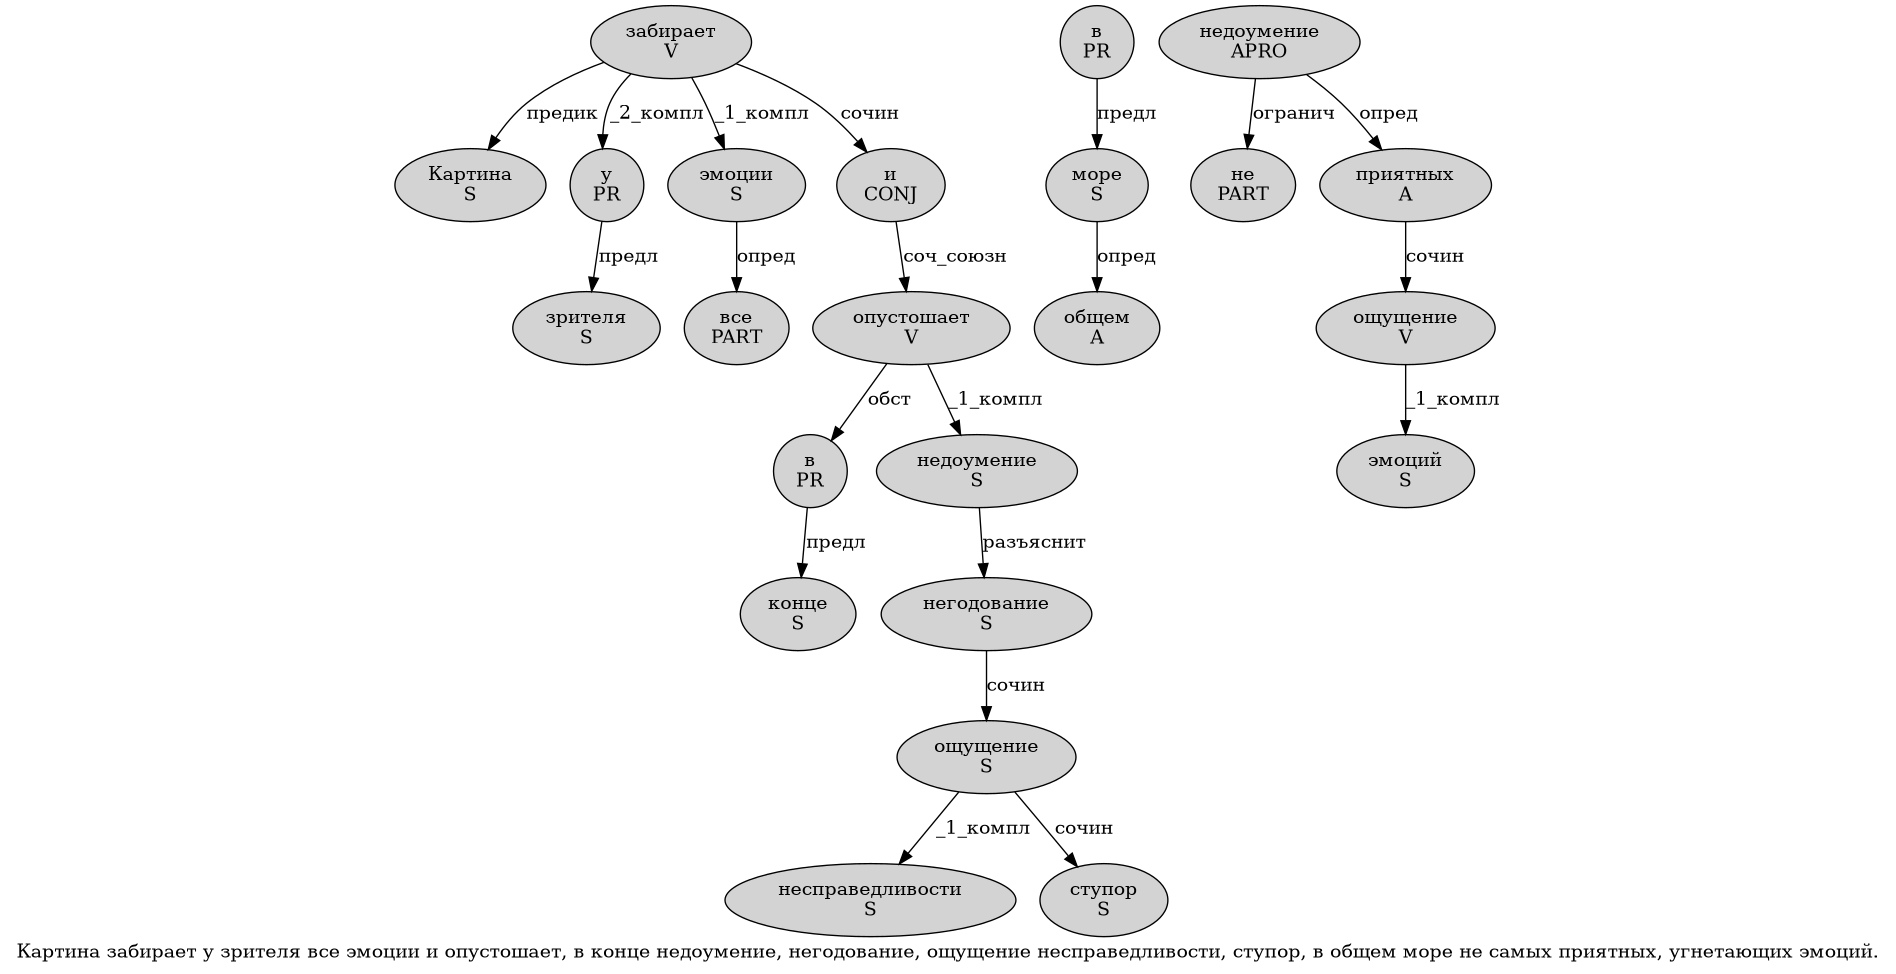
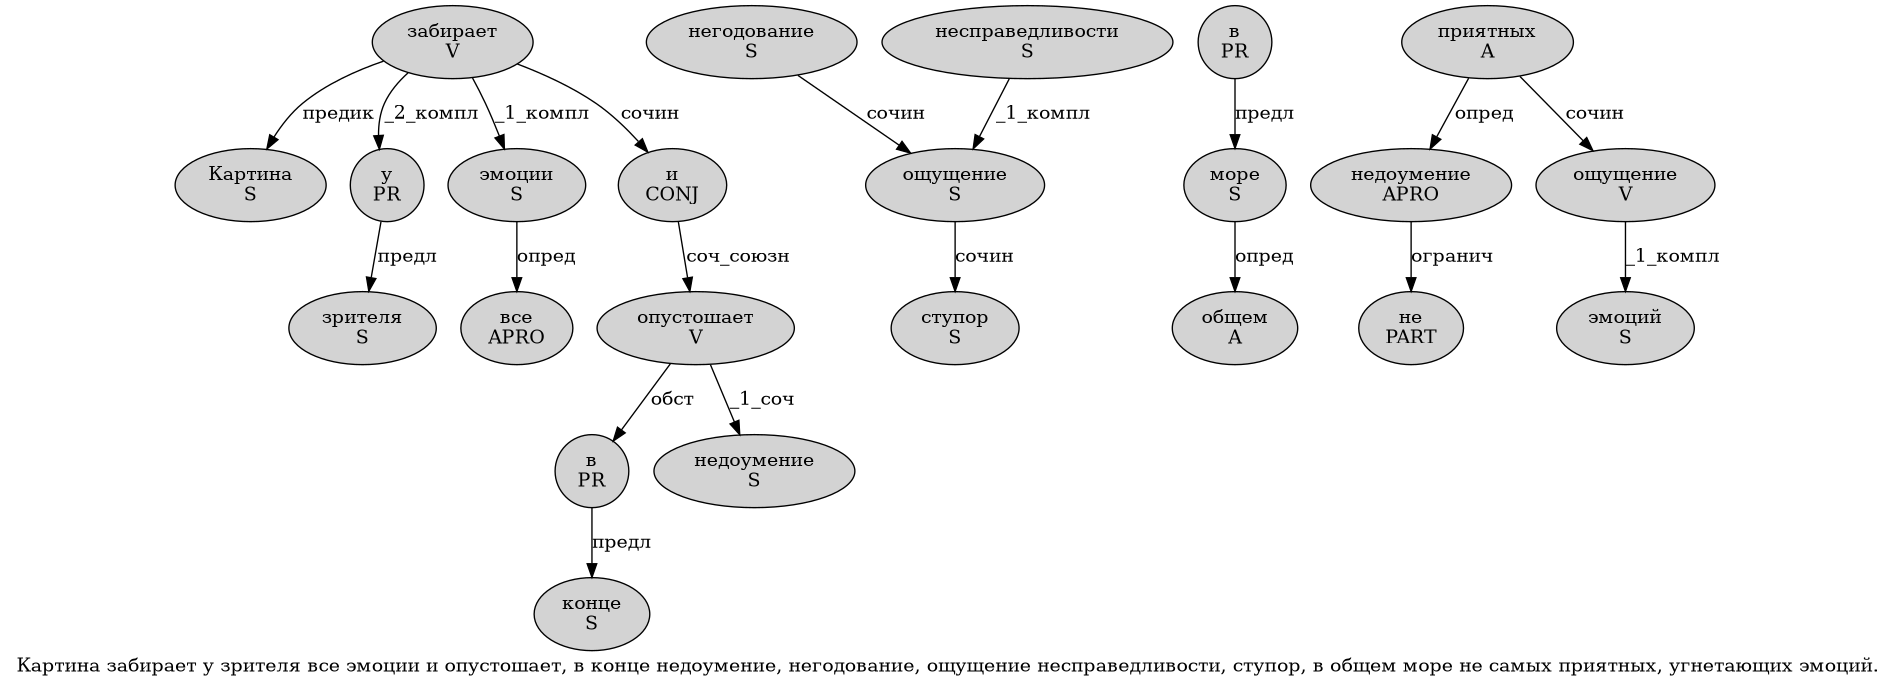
edge "недоумение APRO" -> "приятных A": reversed
node "все PART": label "все PART" -> "все APRO"
edge "опустошает V" -> "недоумение S": label "_1_компл" -> "_1_соч"
edge "недоумение S" -> "негодование S": removed, label "разъяснит"
edge "ощущение S" -> "несправедливости S": reversed
